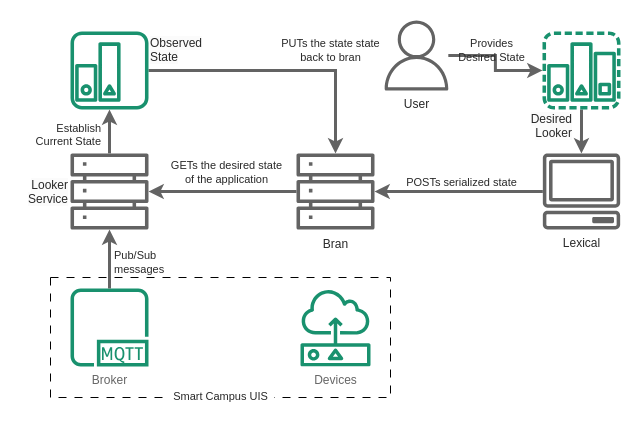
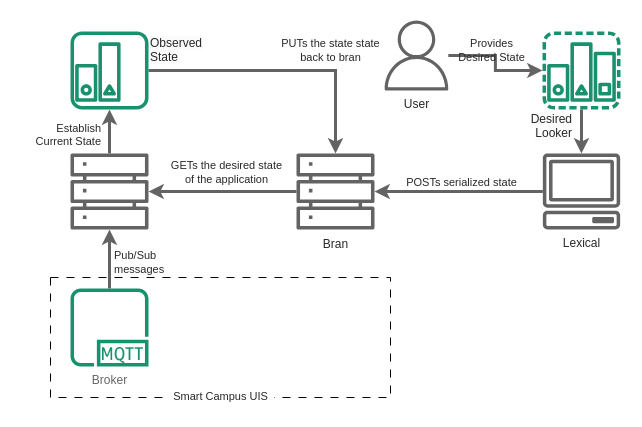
node "Looker Service": removed
node "Devices": removed
